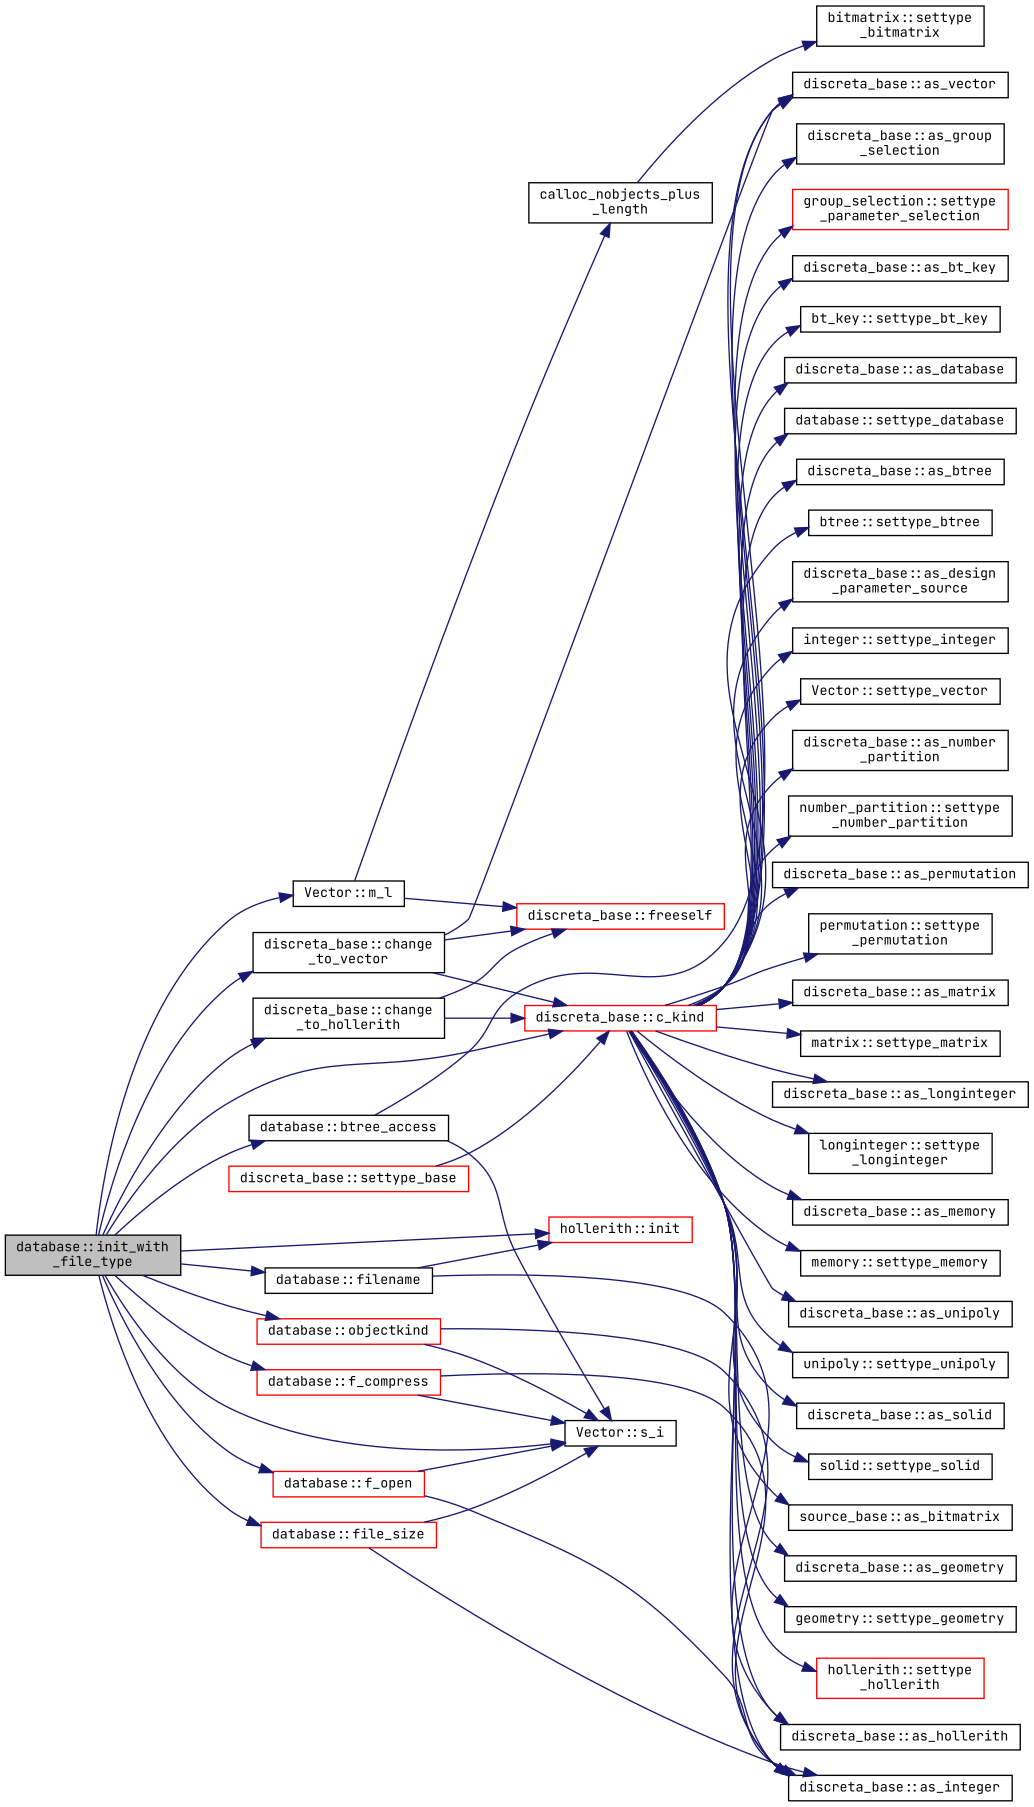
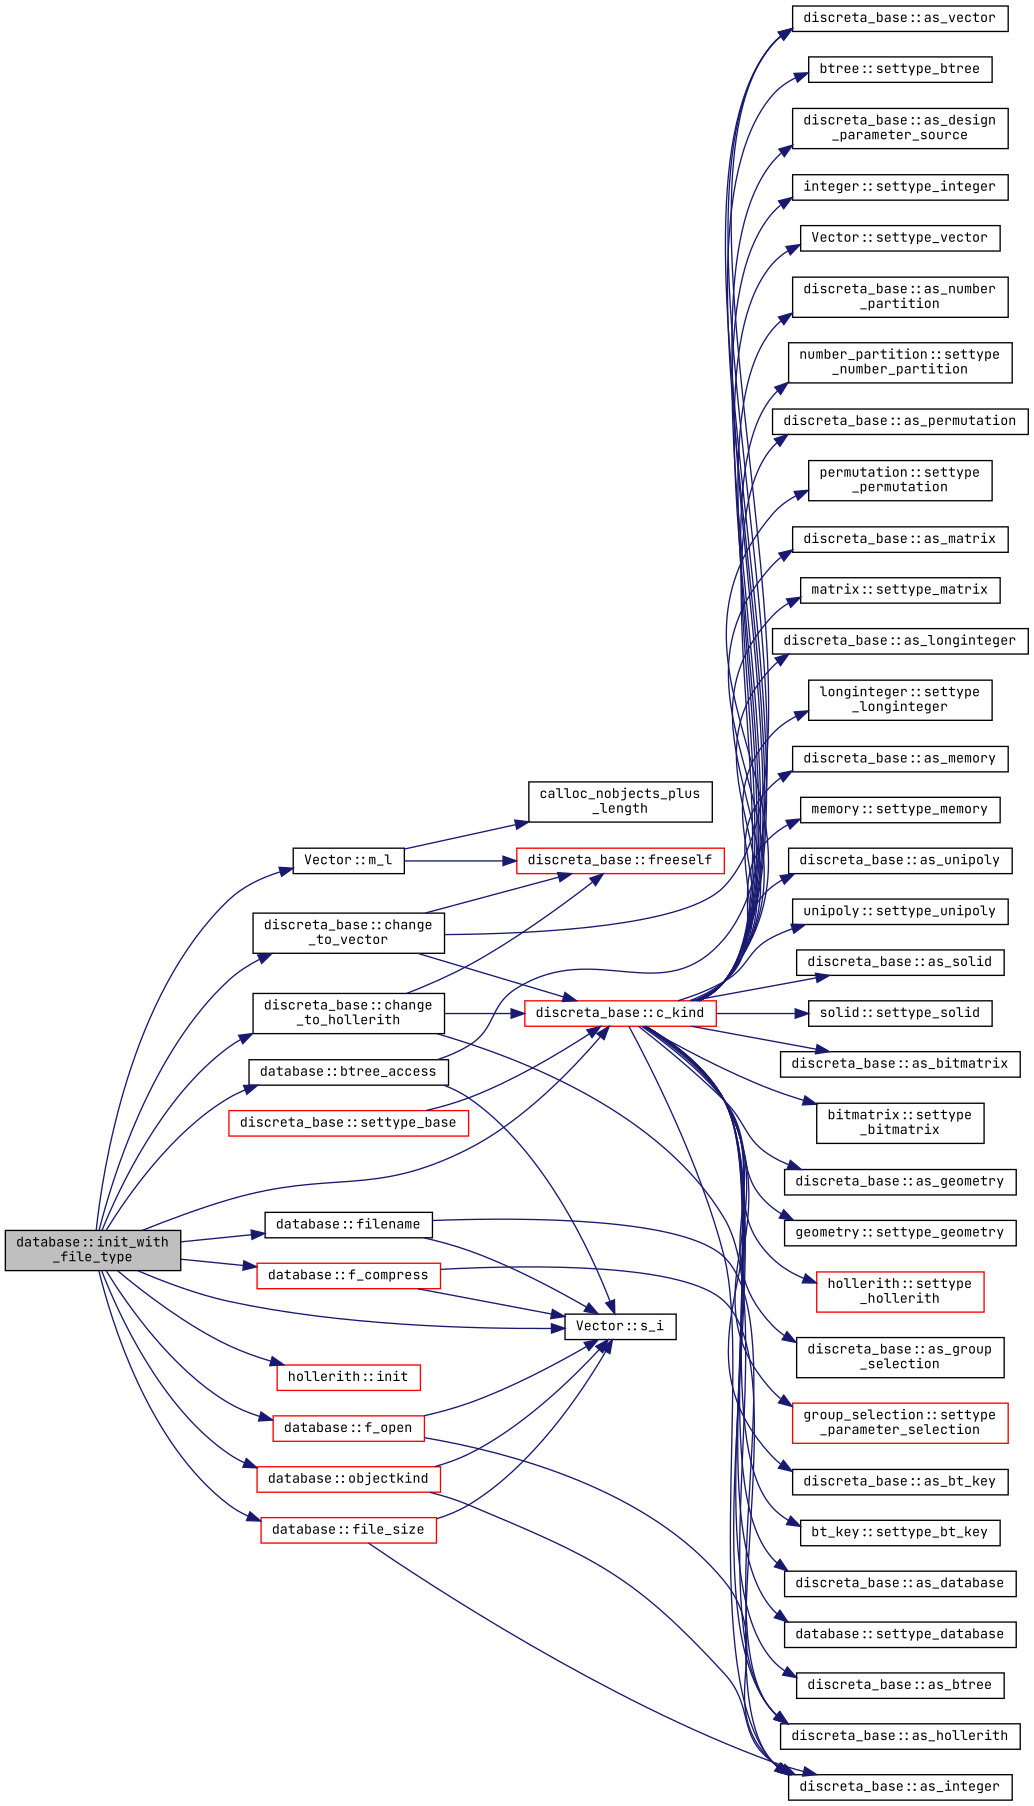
edge "calloc_nobjects_plus _length" -> "bitmatrix::settype _bitmatrix": now "discreta_base::c_kind" -> "bitmatrix::settype _bitmatrix"
edge "discreta_base::change _to_hollerith" -> "discreta_base::as_hollerith": added
edge "database::filename" -> "hollerith::init": now "database::filename" -> "Vector::s_i"
node "source_base::as_bitmatrix": label "source_base::as_bitmatrix" -> "discreta_base::as_bitmatrix"
